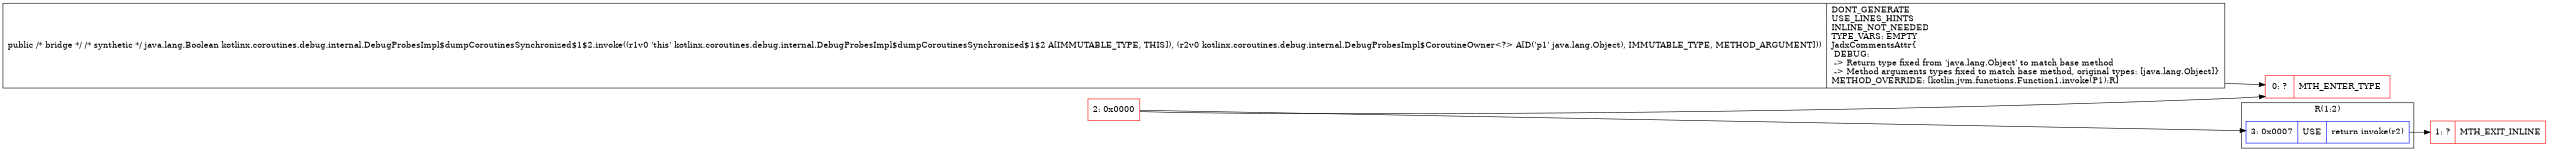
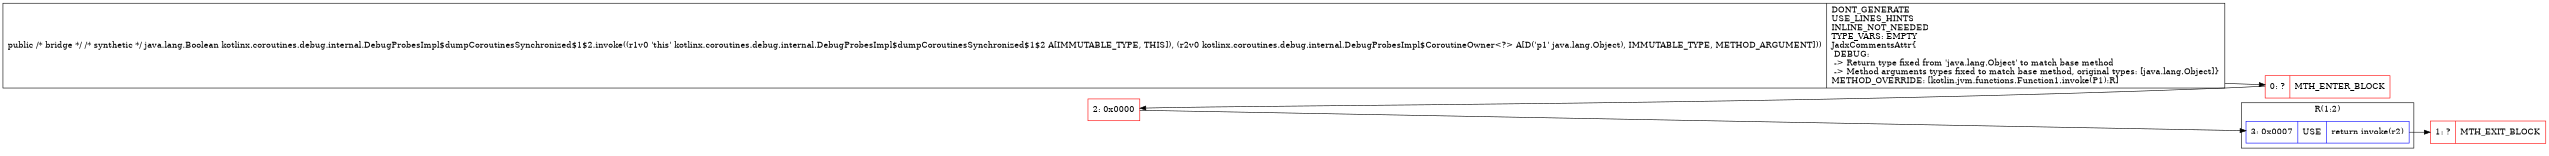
node "0: ?": text "MTH_ENTER_TYPE" -> "MTH_ENTER_BLOCK"
edge "2: 0x0000" -> "0: ?": reversed
node "1: ?": text "MTH_EXIT_INLINE" -> "MTH_EXIT_BLOCK"
